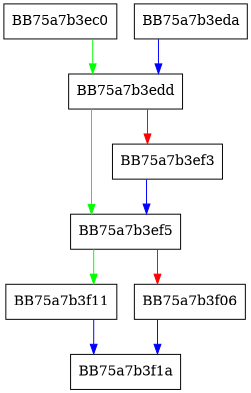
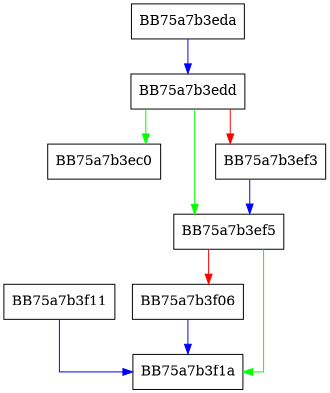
edge "BB75a7b3ec0" -> "BB75a7b3edd": reversed
edge "BB75a7b3ef5" -> "BB75a7b3f11": now "BB75a7b3ef5" -> "BB75a7b3f1a"
